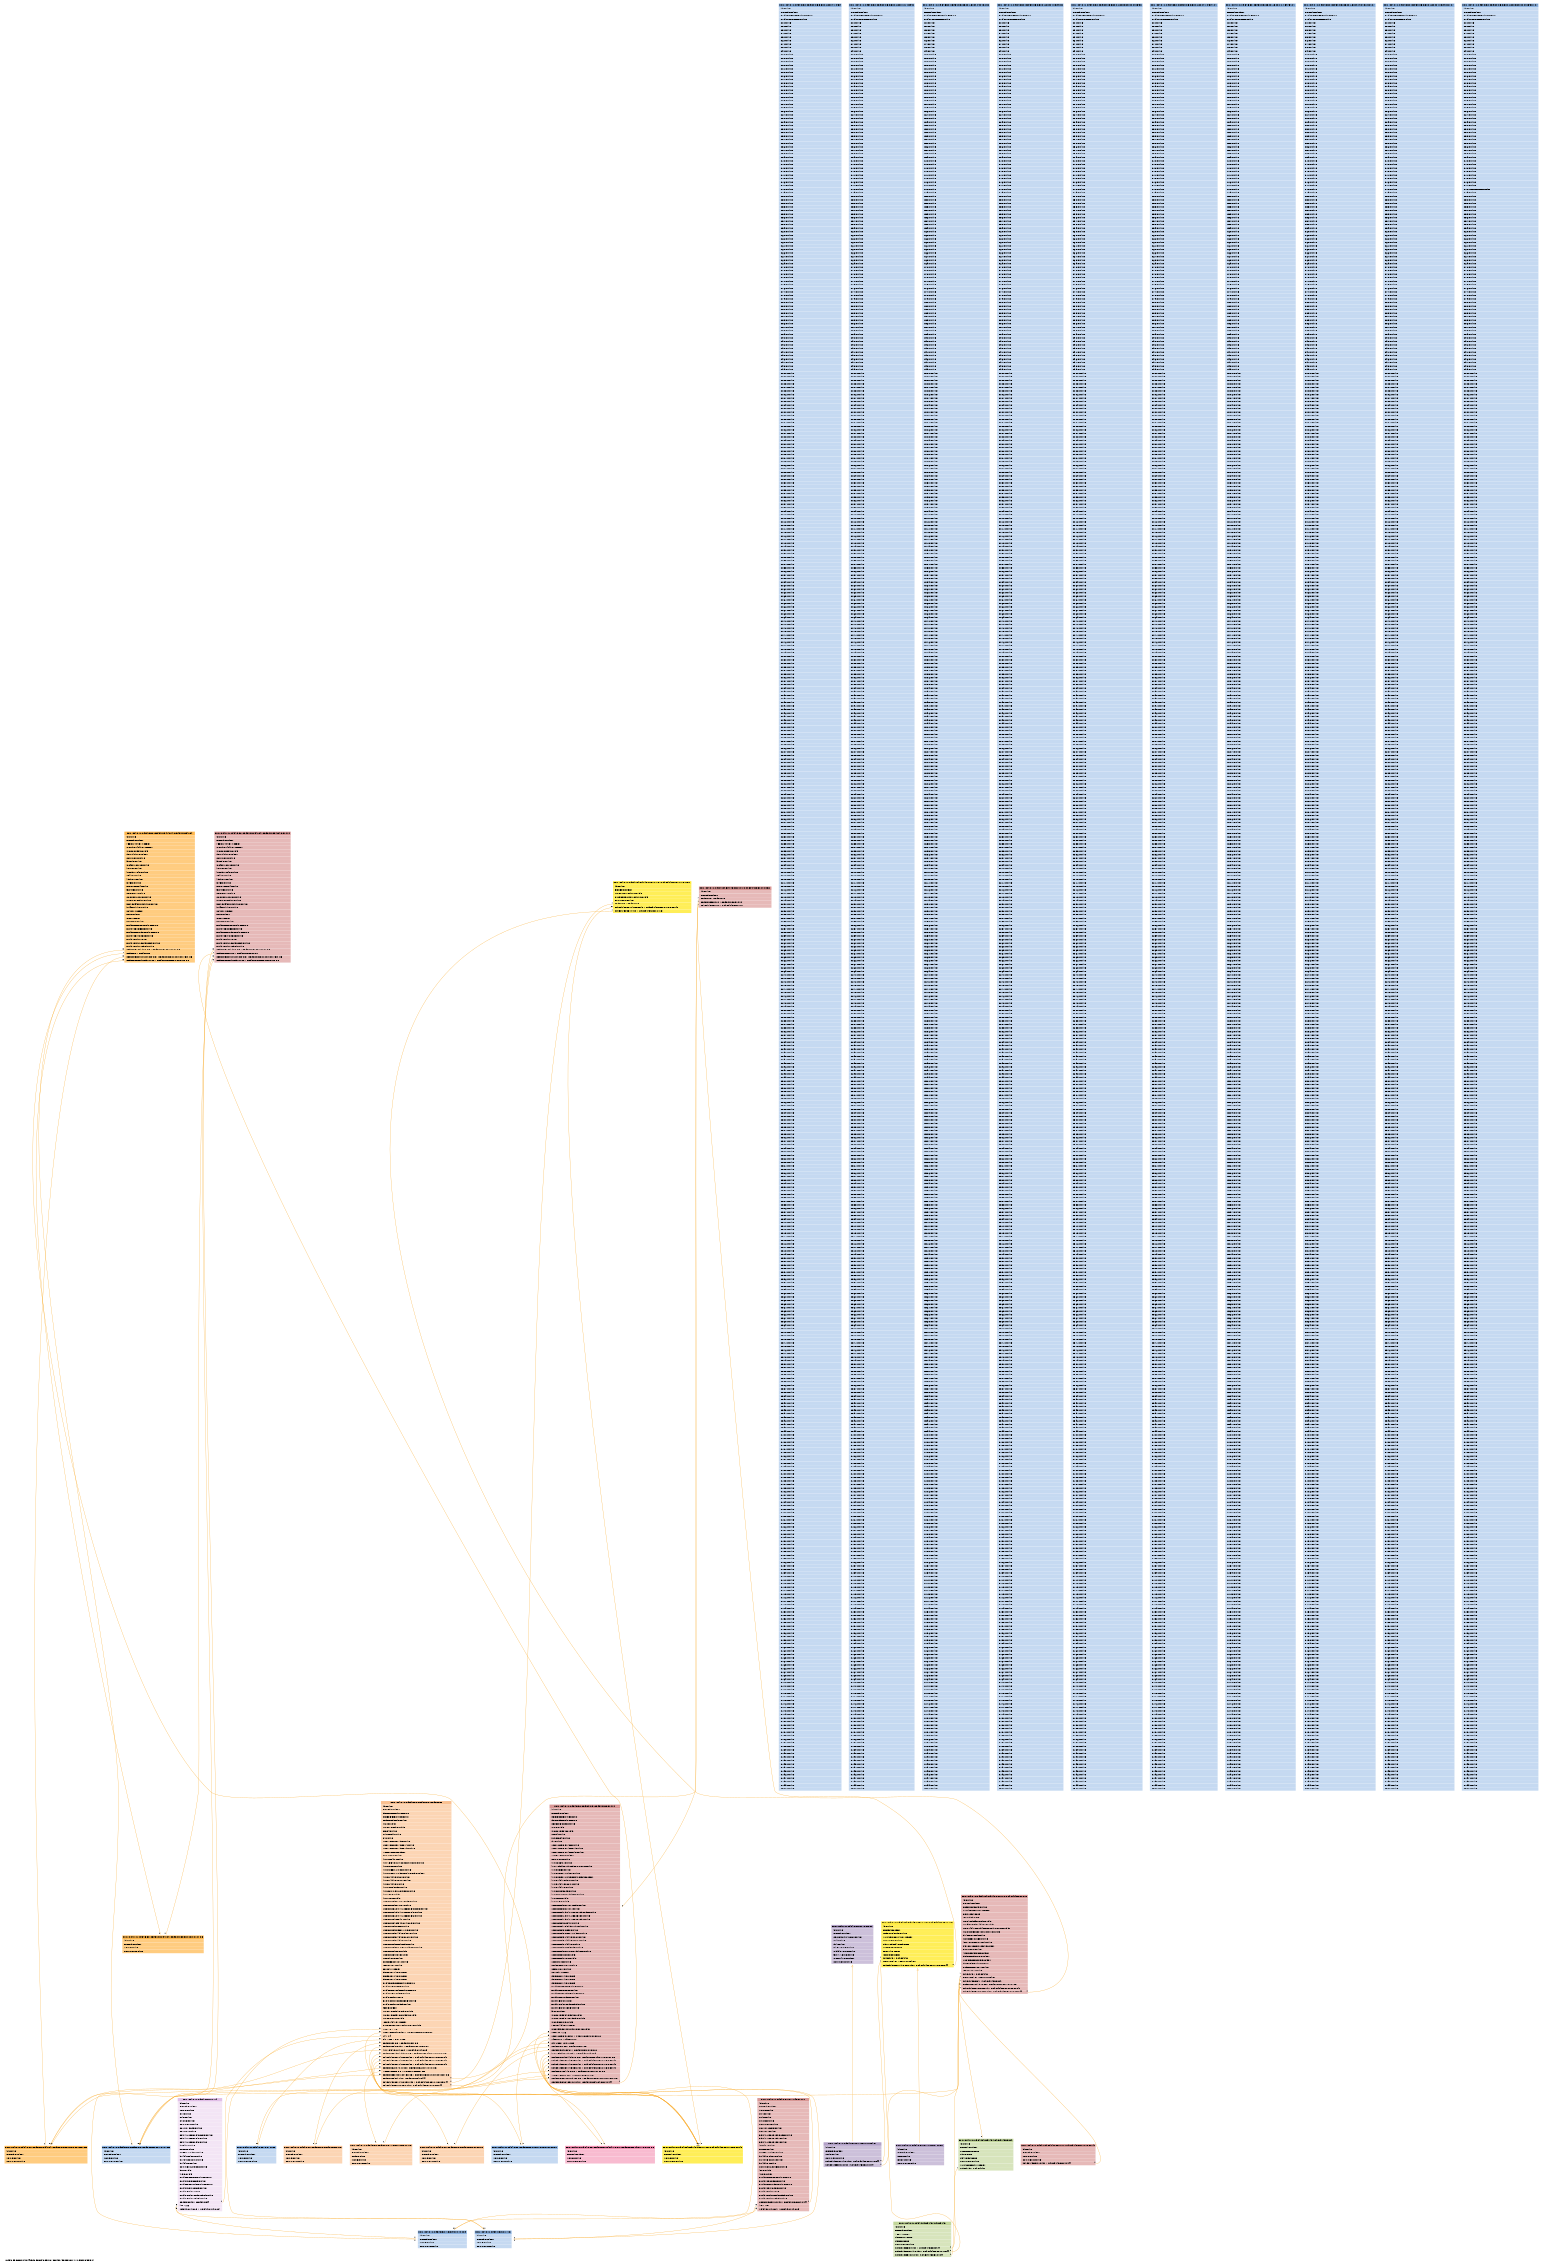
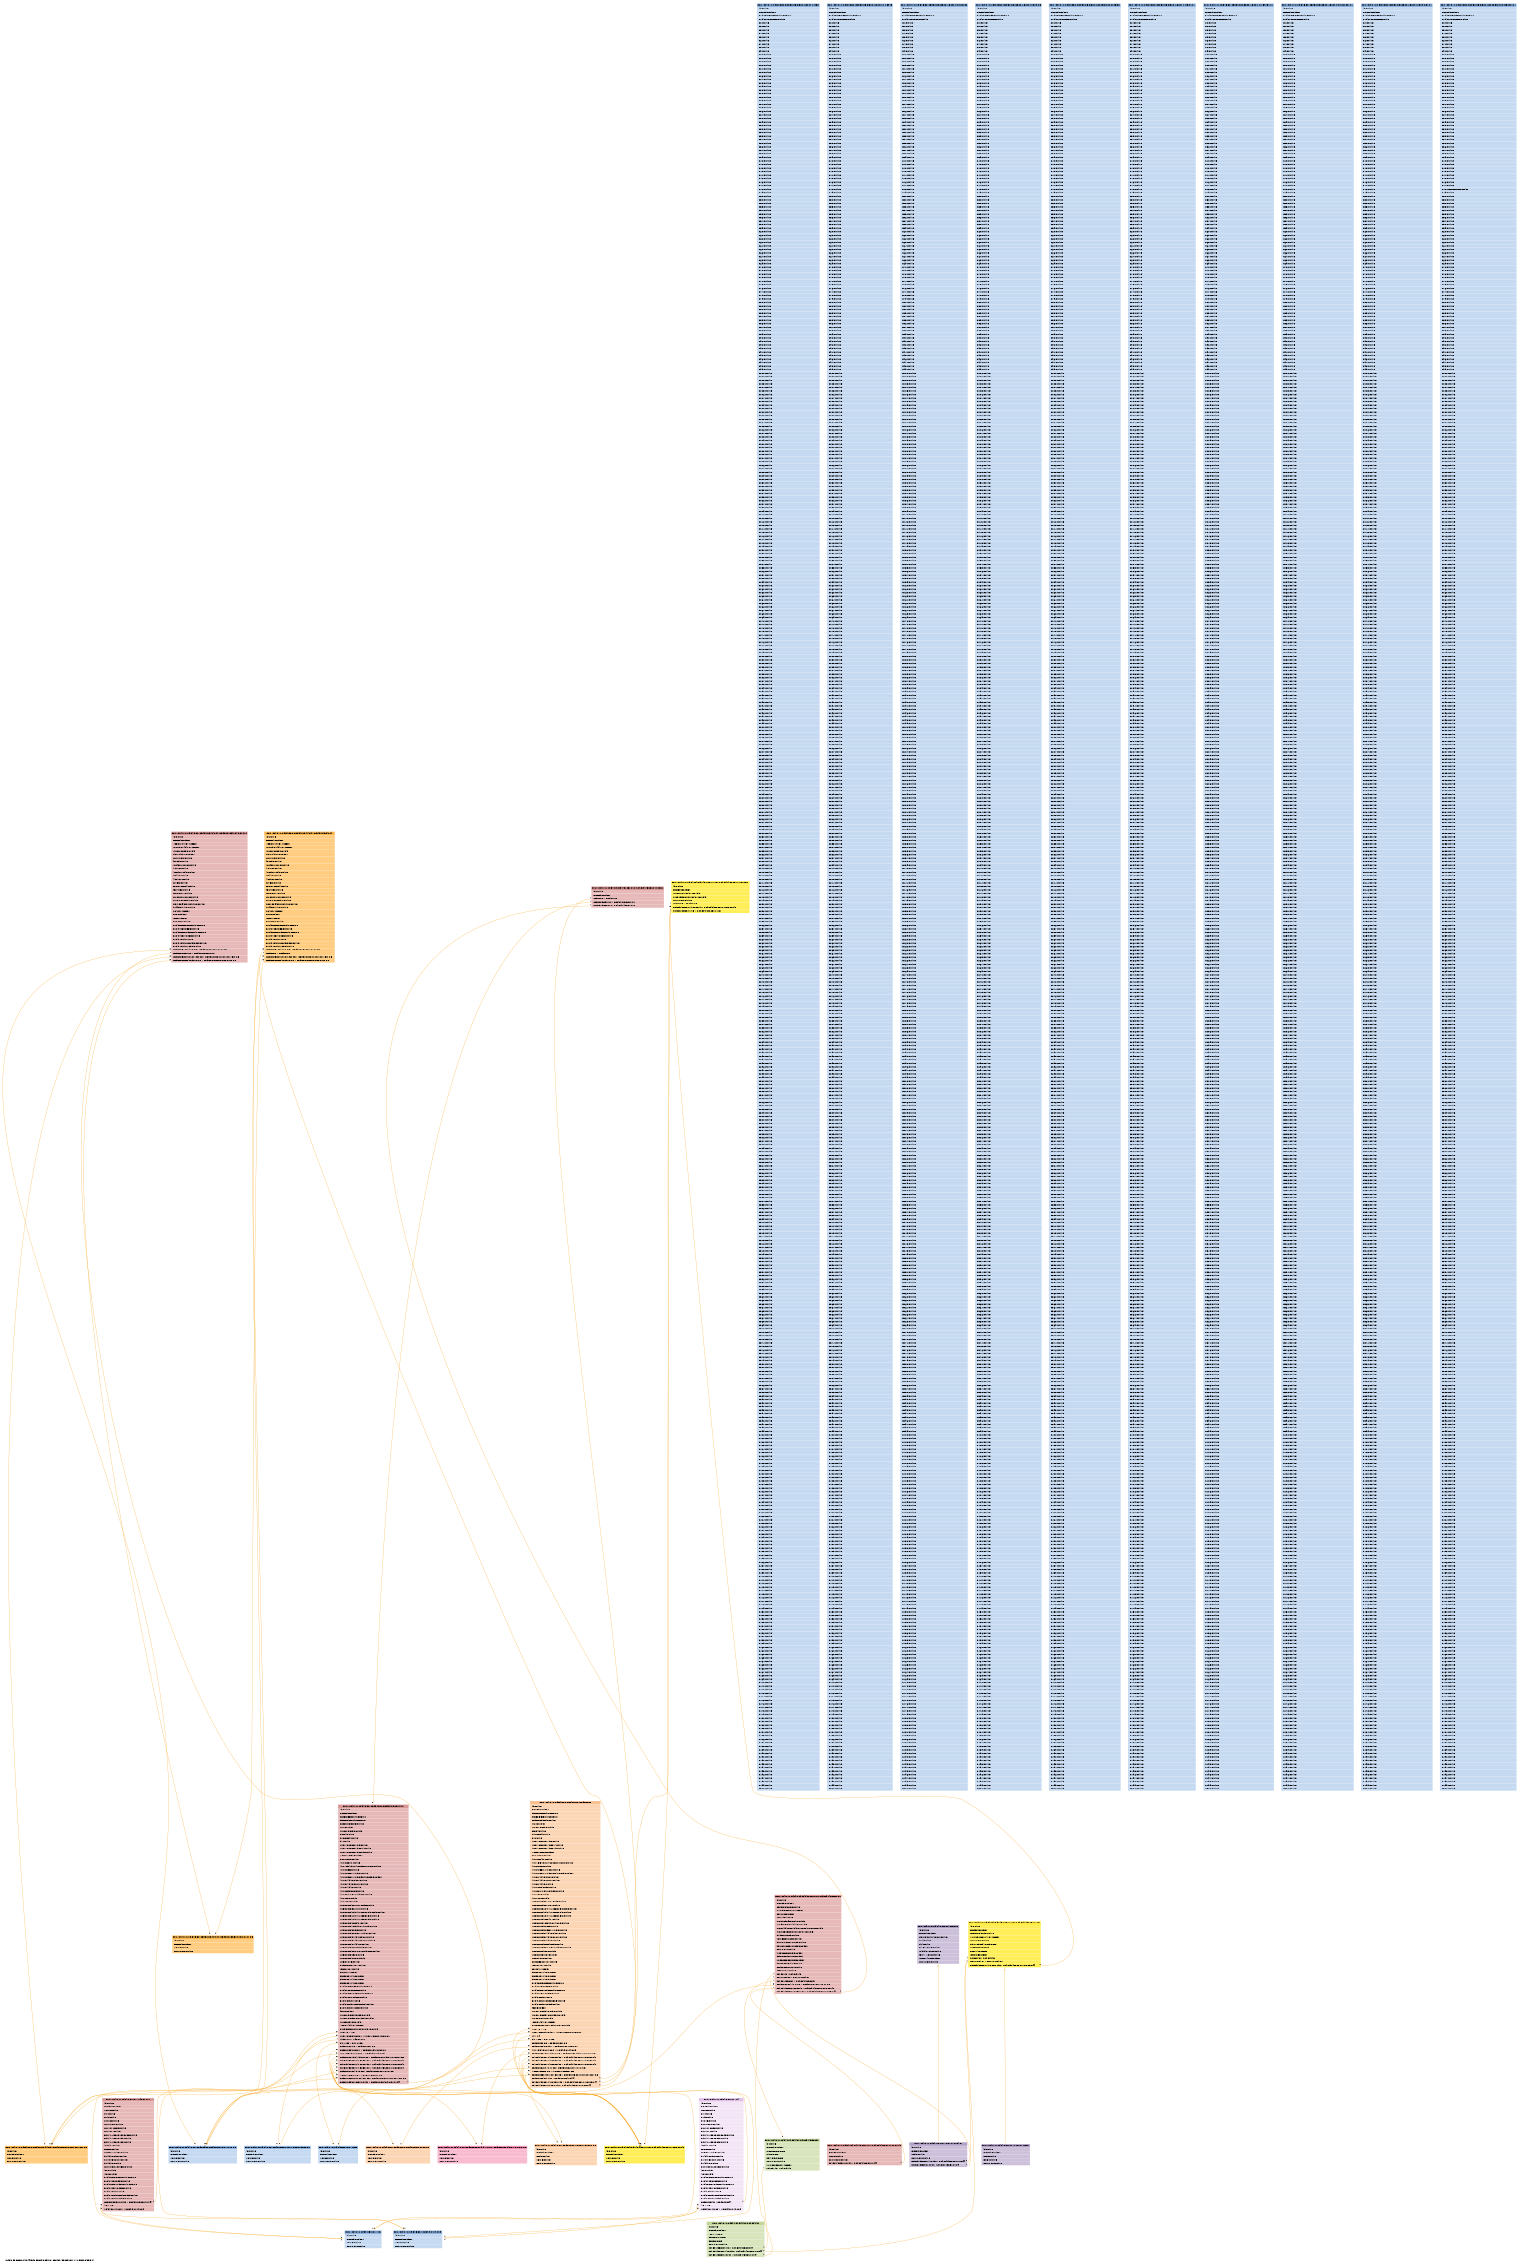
node "com.cclip.model.geo.cadastre.CadastreType": removed
